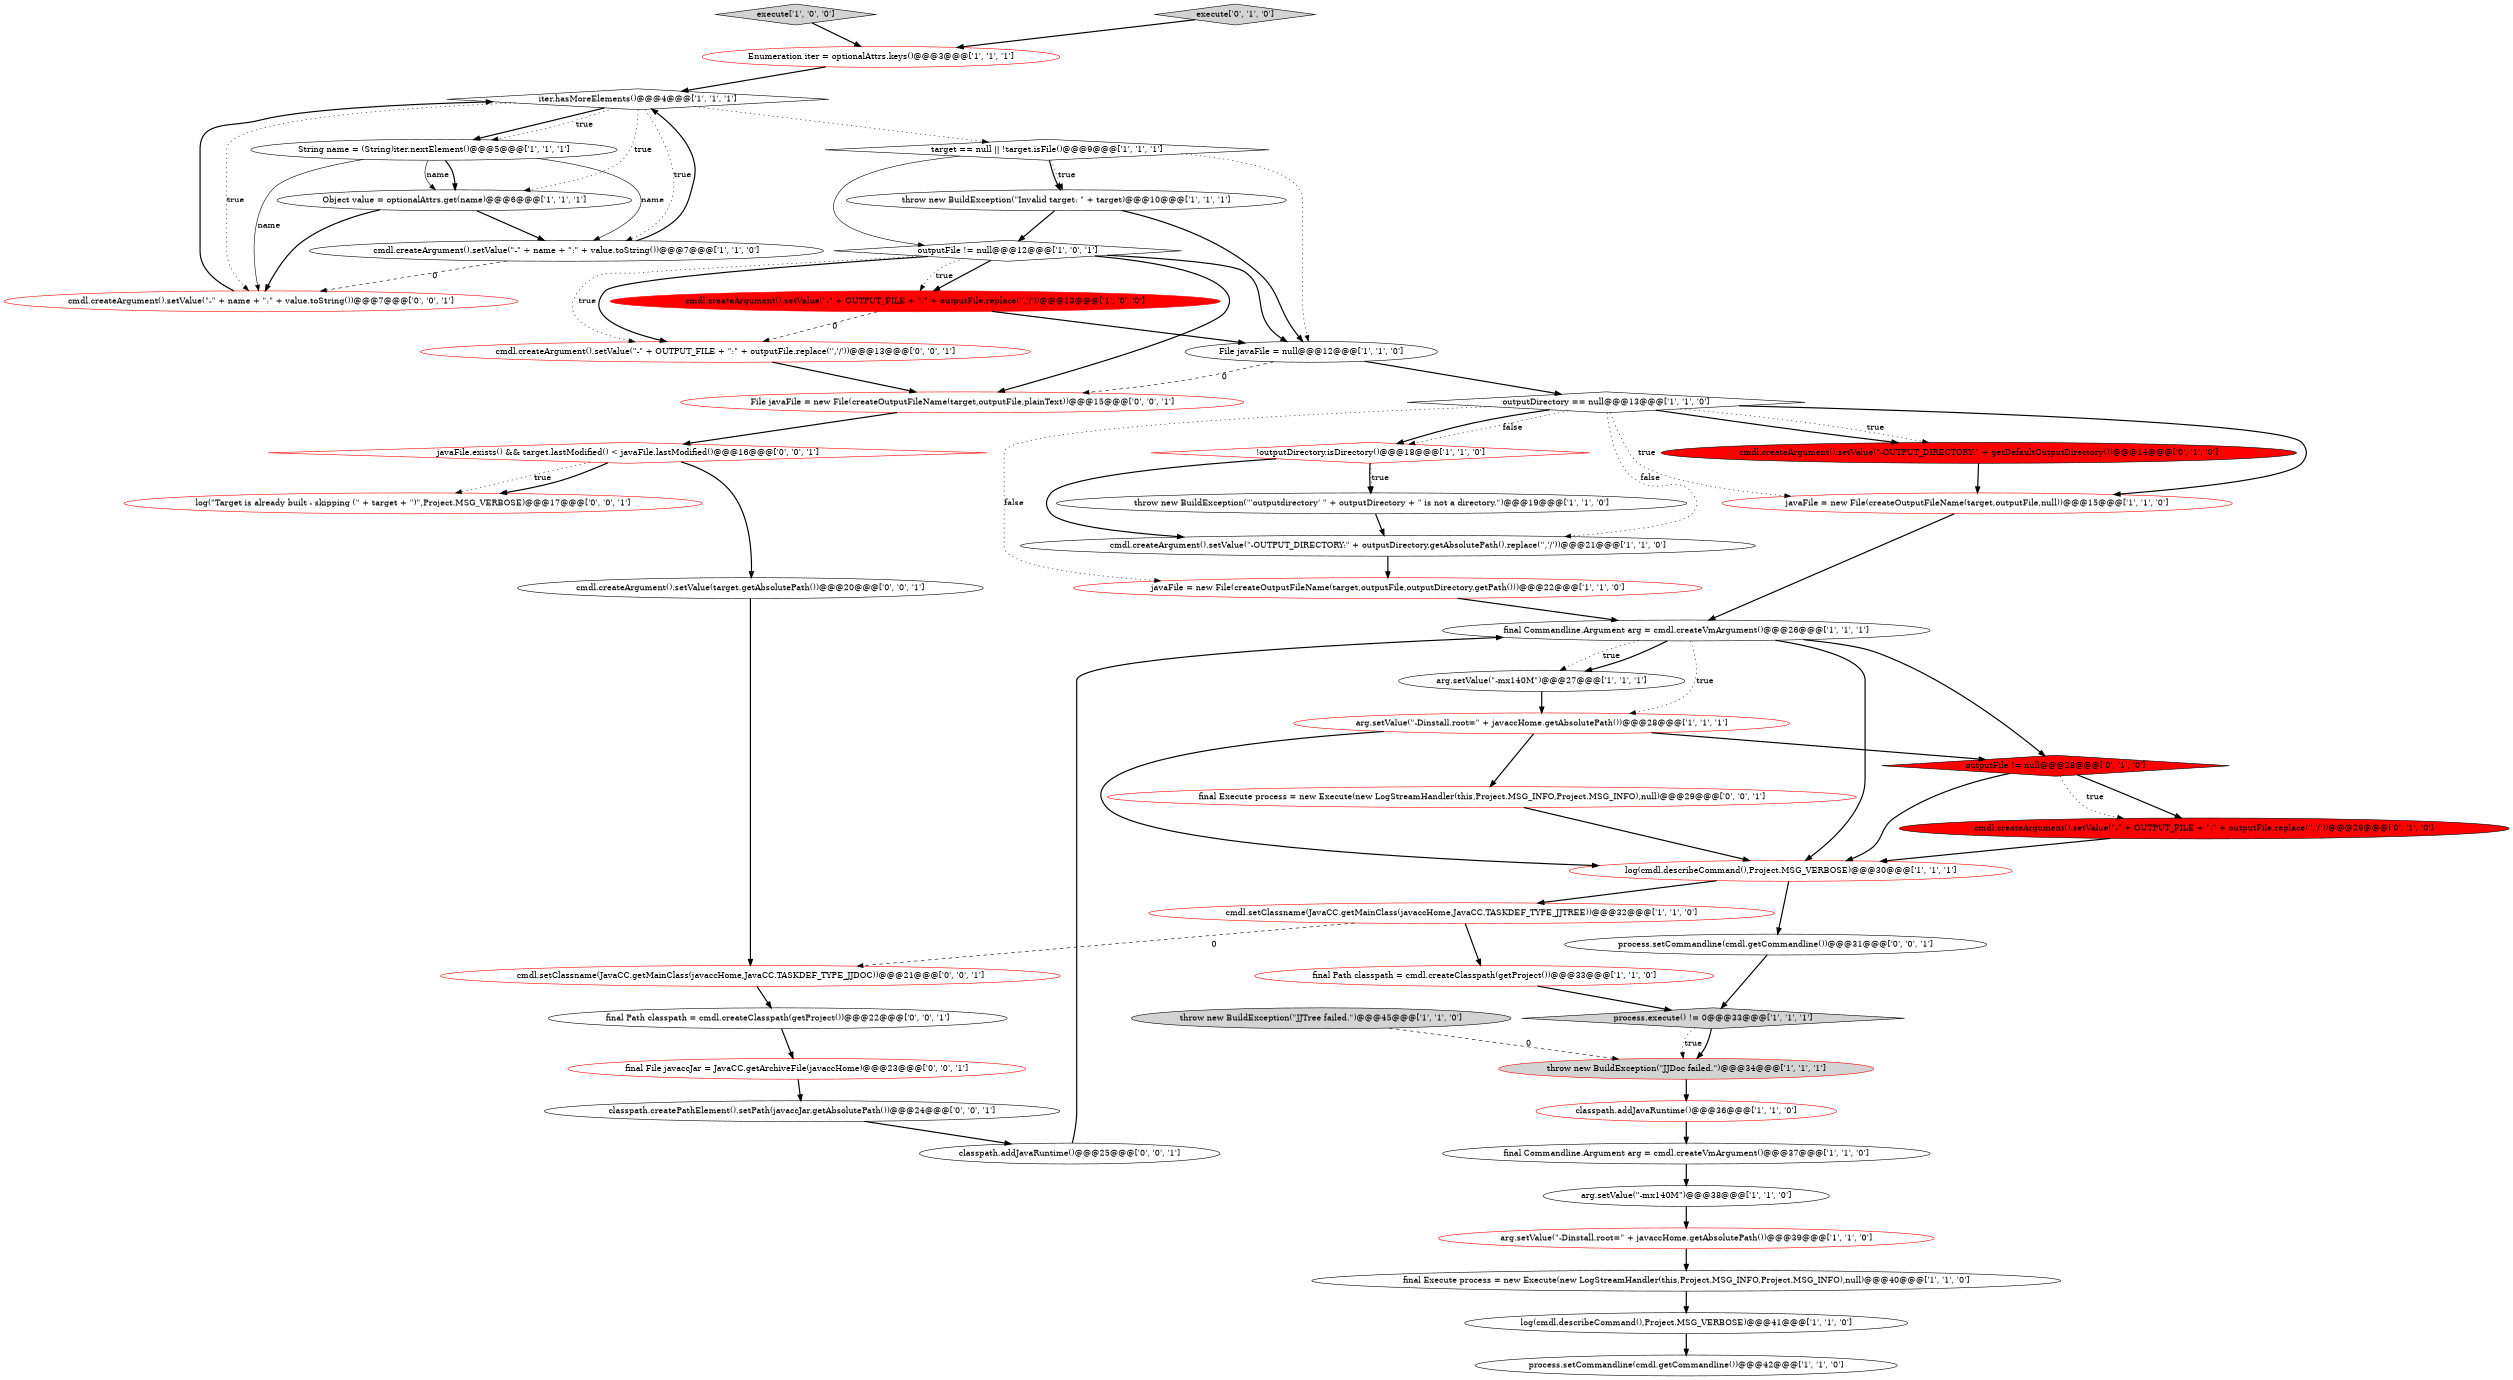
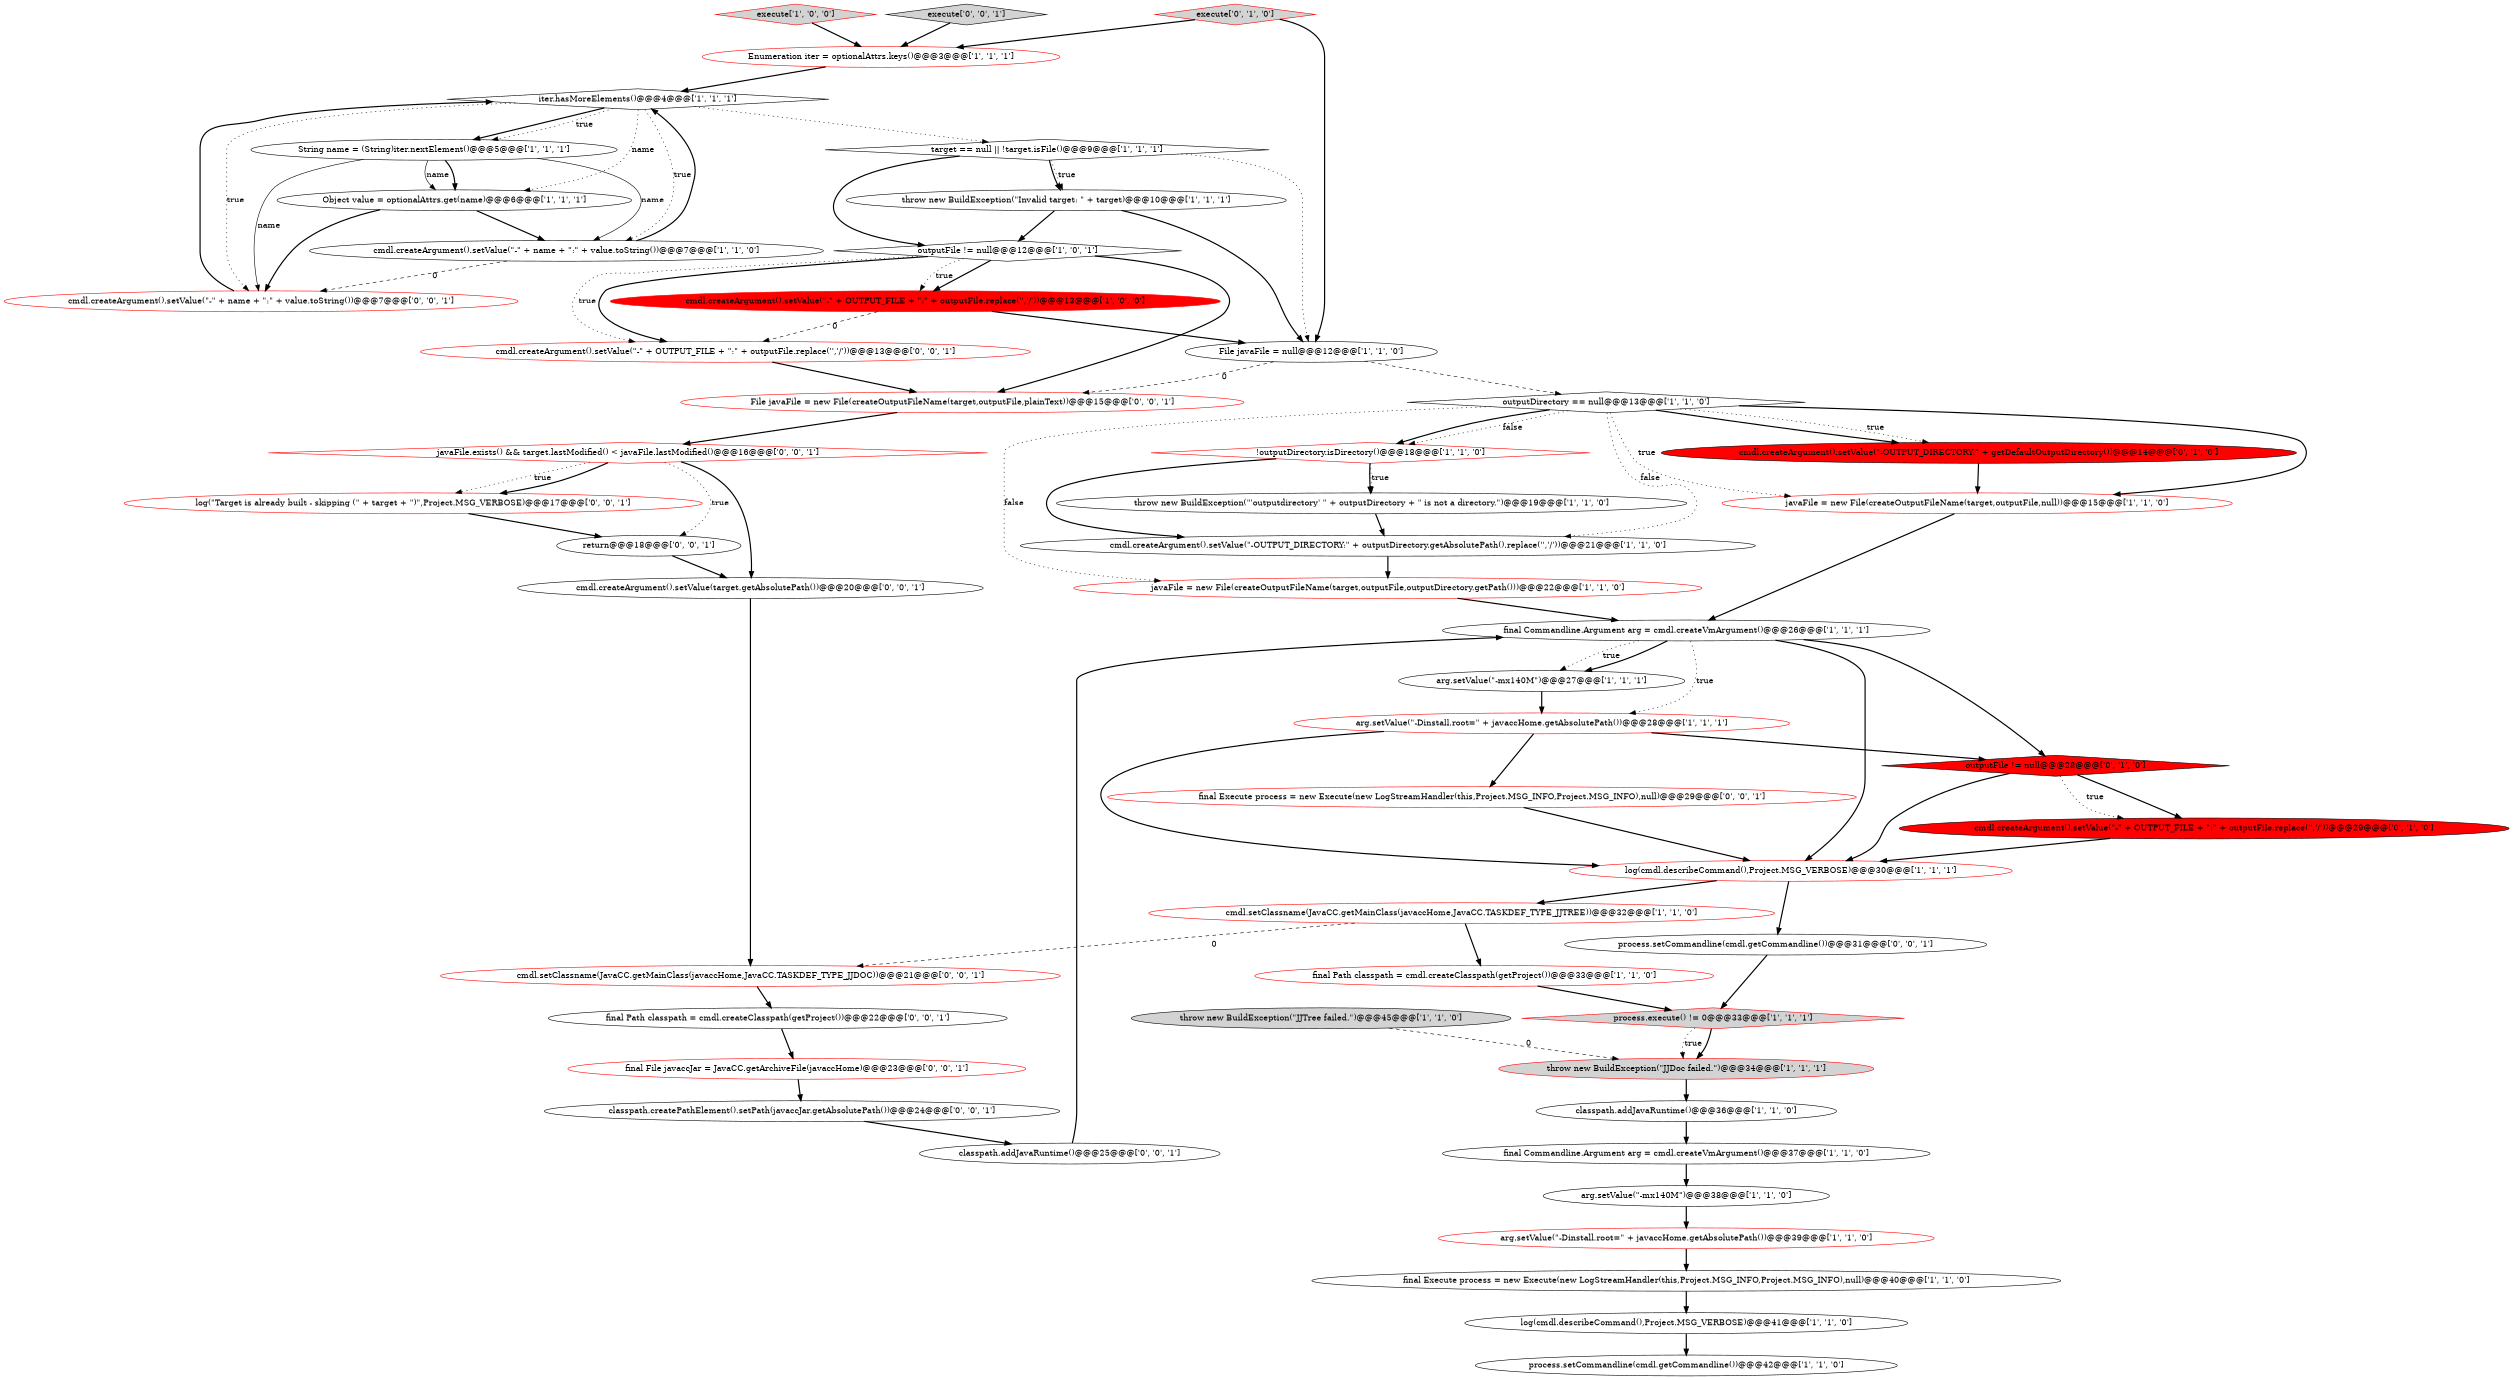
node "execute['1', '0', '0']": color black -> red
node "execute['0', '0', '1']": added
node "execute['0', '1', '0']": color black -> red
edge "iter.hasMoreElements()@@@4@@@['1', '1', '1']" -> "Object value = optionalAttrs.get(name)@@@6@@@['1', '1', '1']": label "true" -> "name"
edge "target == null || !target.isFile()@@@9@@@['1', '1', '1']" -> "outputFile != null@@@12@@@['1', '0', '1']": style solid -> bold
edge "outputFile != null@@@12@@@['1', '0', '1']" -> "File javaFile = null@@@12@@@['1', '1', '0']": now "execute['0', '1', '0']" -> "File javaFile = null@@@12@@@['1', '1', '0']"
edge "File javaFile = null@@@12@@@['1', '1', '0']" -> "outputDirectory == null@@@13@@@['1', '1', '0']": style bold -> dashed
node "return@@@18@@@['0', '0', '1']": added
node "process.execute() != 0@@@33@@@['1', '1', '1']": color black -> red
node "classpath.addJavaRuntime()@@@36@@@['1', '1', '0']": color red -> black
